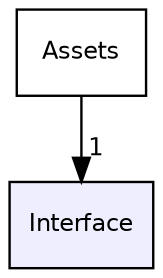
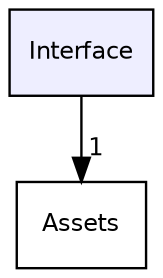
edge "Assets" -> "Interface": reversed
